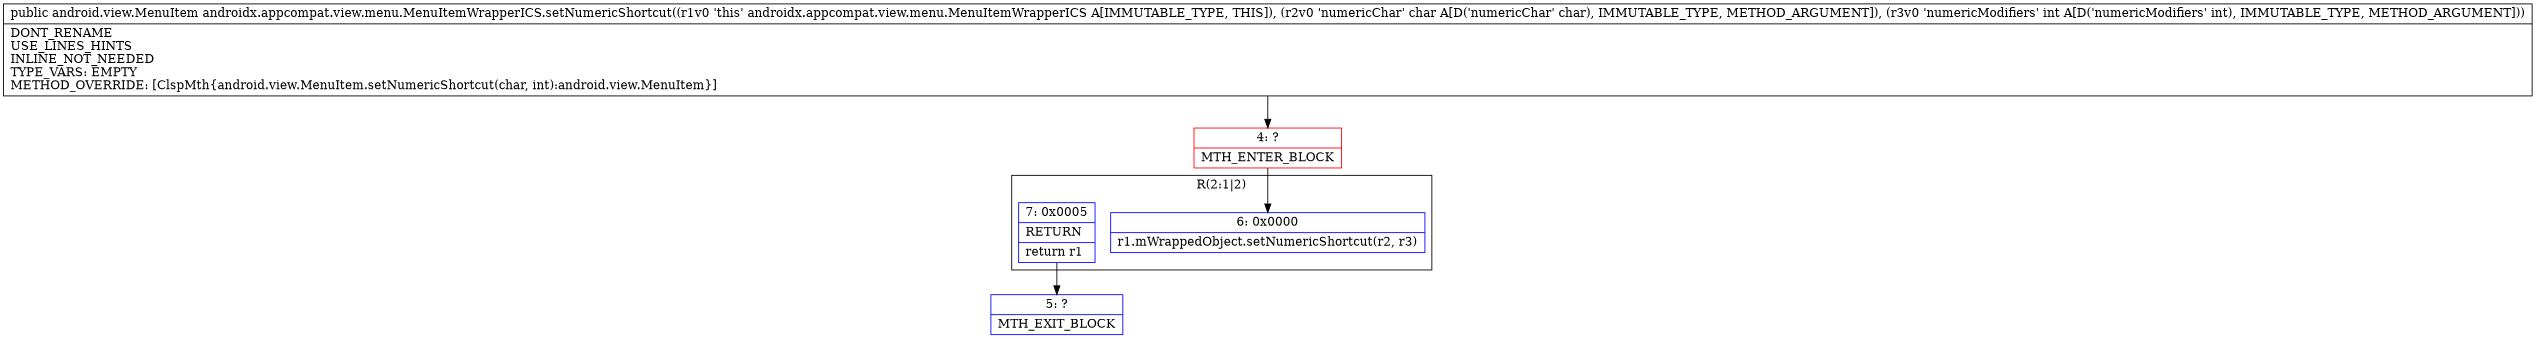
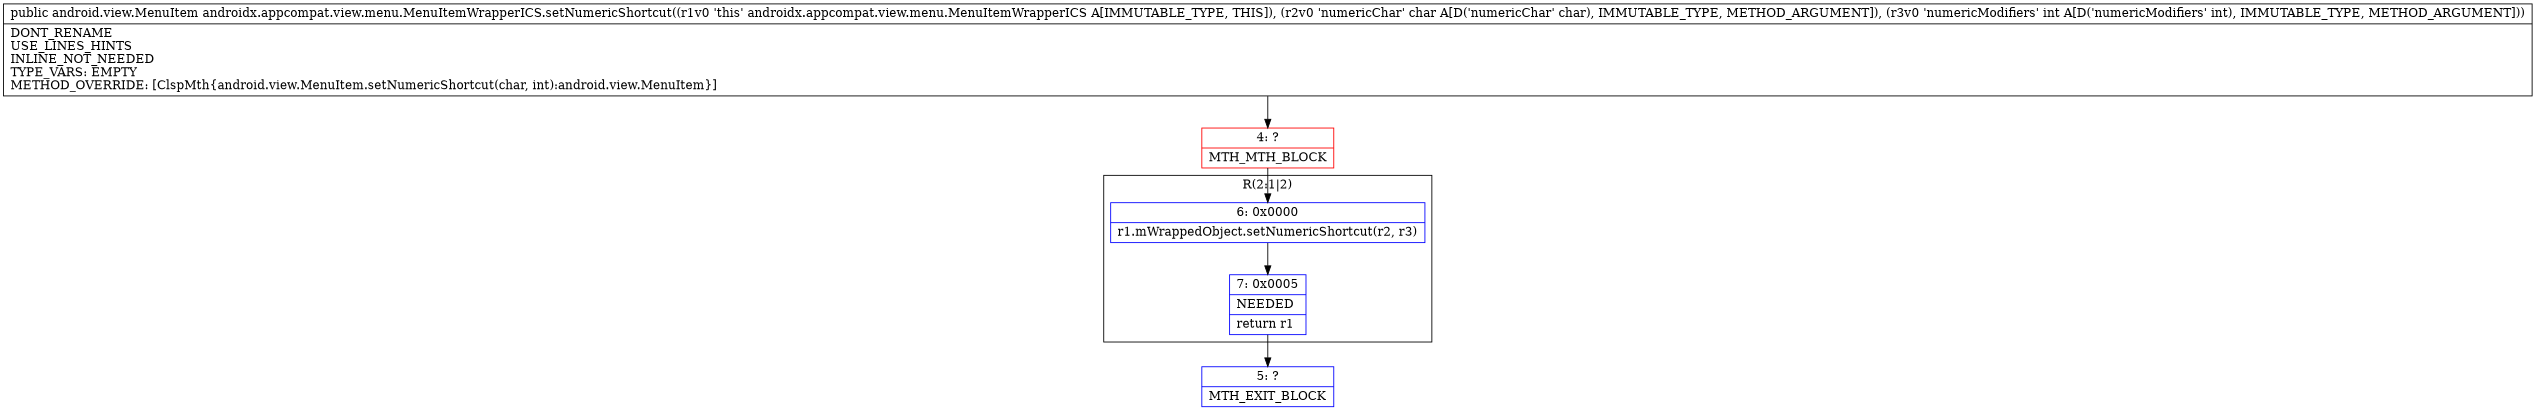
node "4: ?": text "MTH_ENTER_BLOCK" -> "MTH_MTH_BLOCK"
node "7: 0x0005": text "RETURN" -> "NEEDED"
edge "6: 0x0000" -> "7: 0x0005": added
